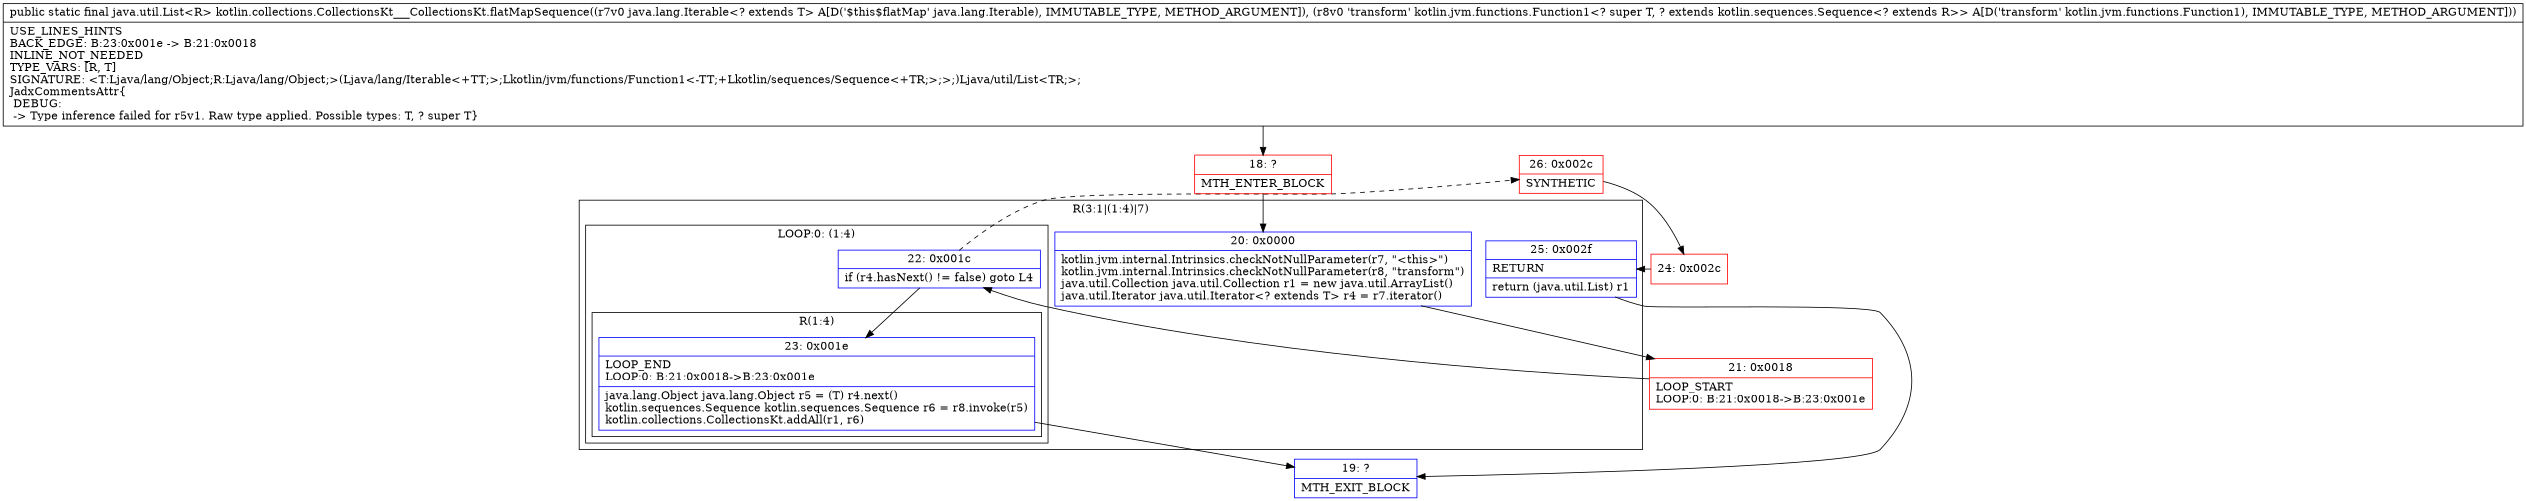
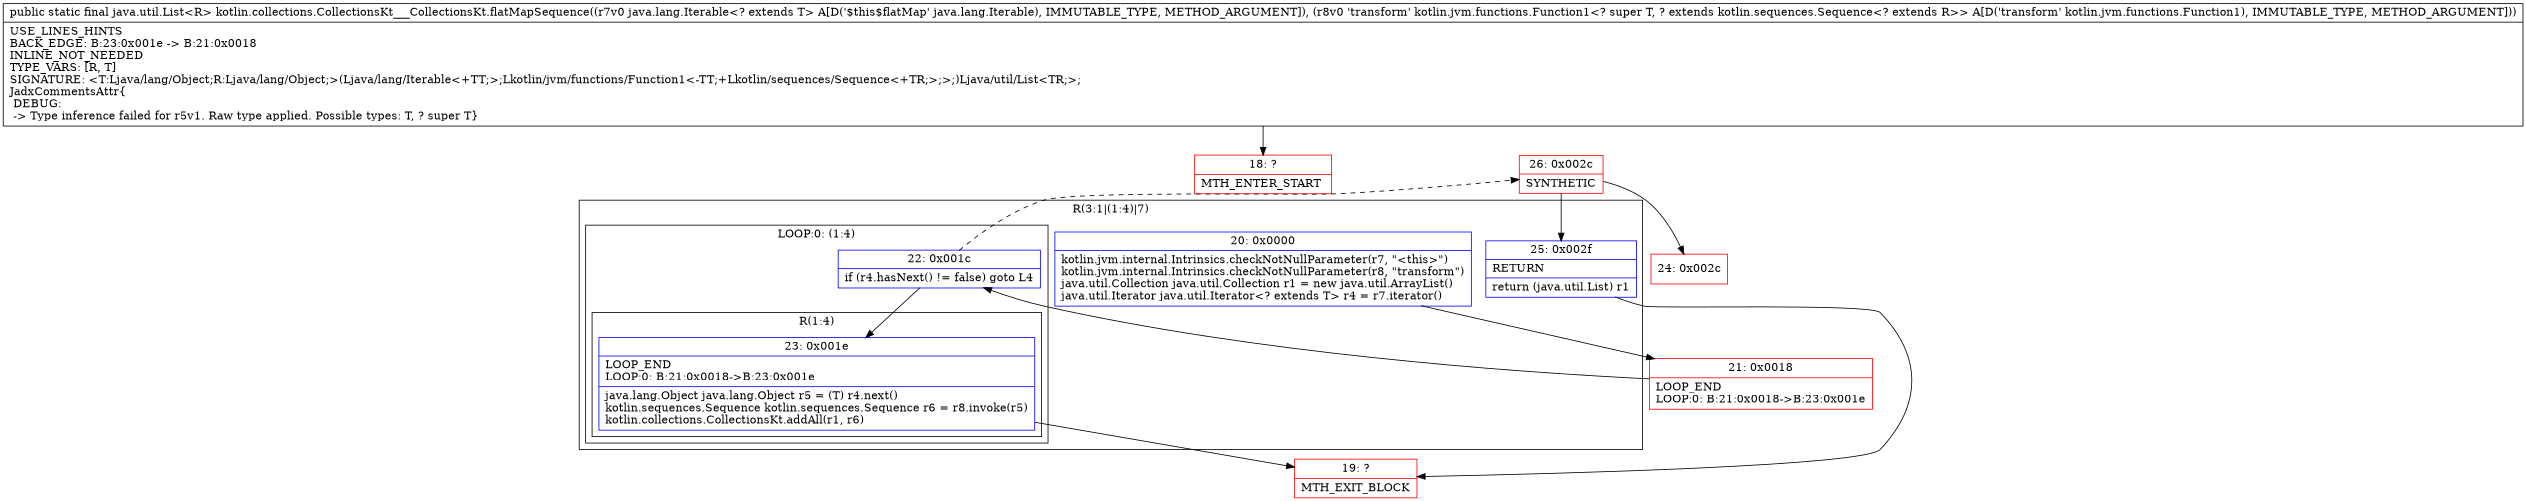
node "18: ?": text "MTH_ENTER_BLOCK" -> "MTH_ENTER_START"
edge "18: ?" -> "20: 0x0000": removed
edge "24: 0x002c" -> "25: 0x002f": now "26: 0x002c" -> "25: 0x002f"
node "21: 0x0018": text "LOOP_START" -> "LOOP_END"
node "19: ?": color blue -> red
